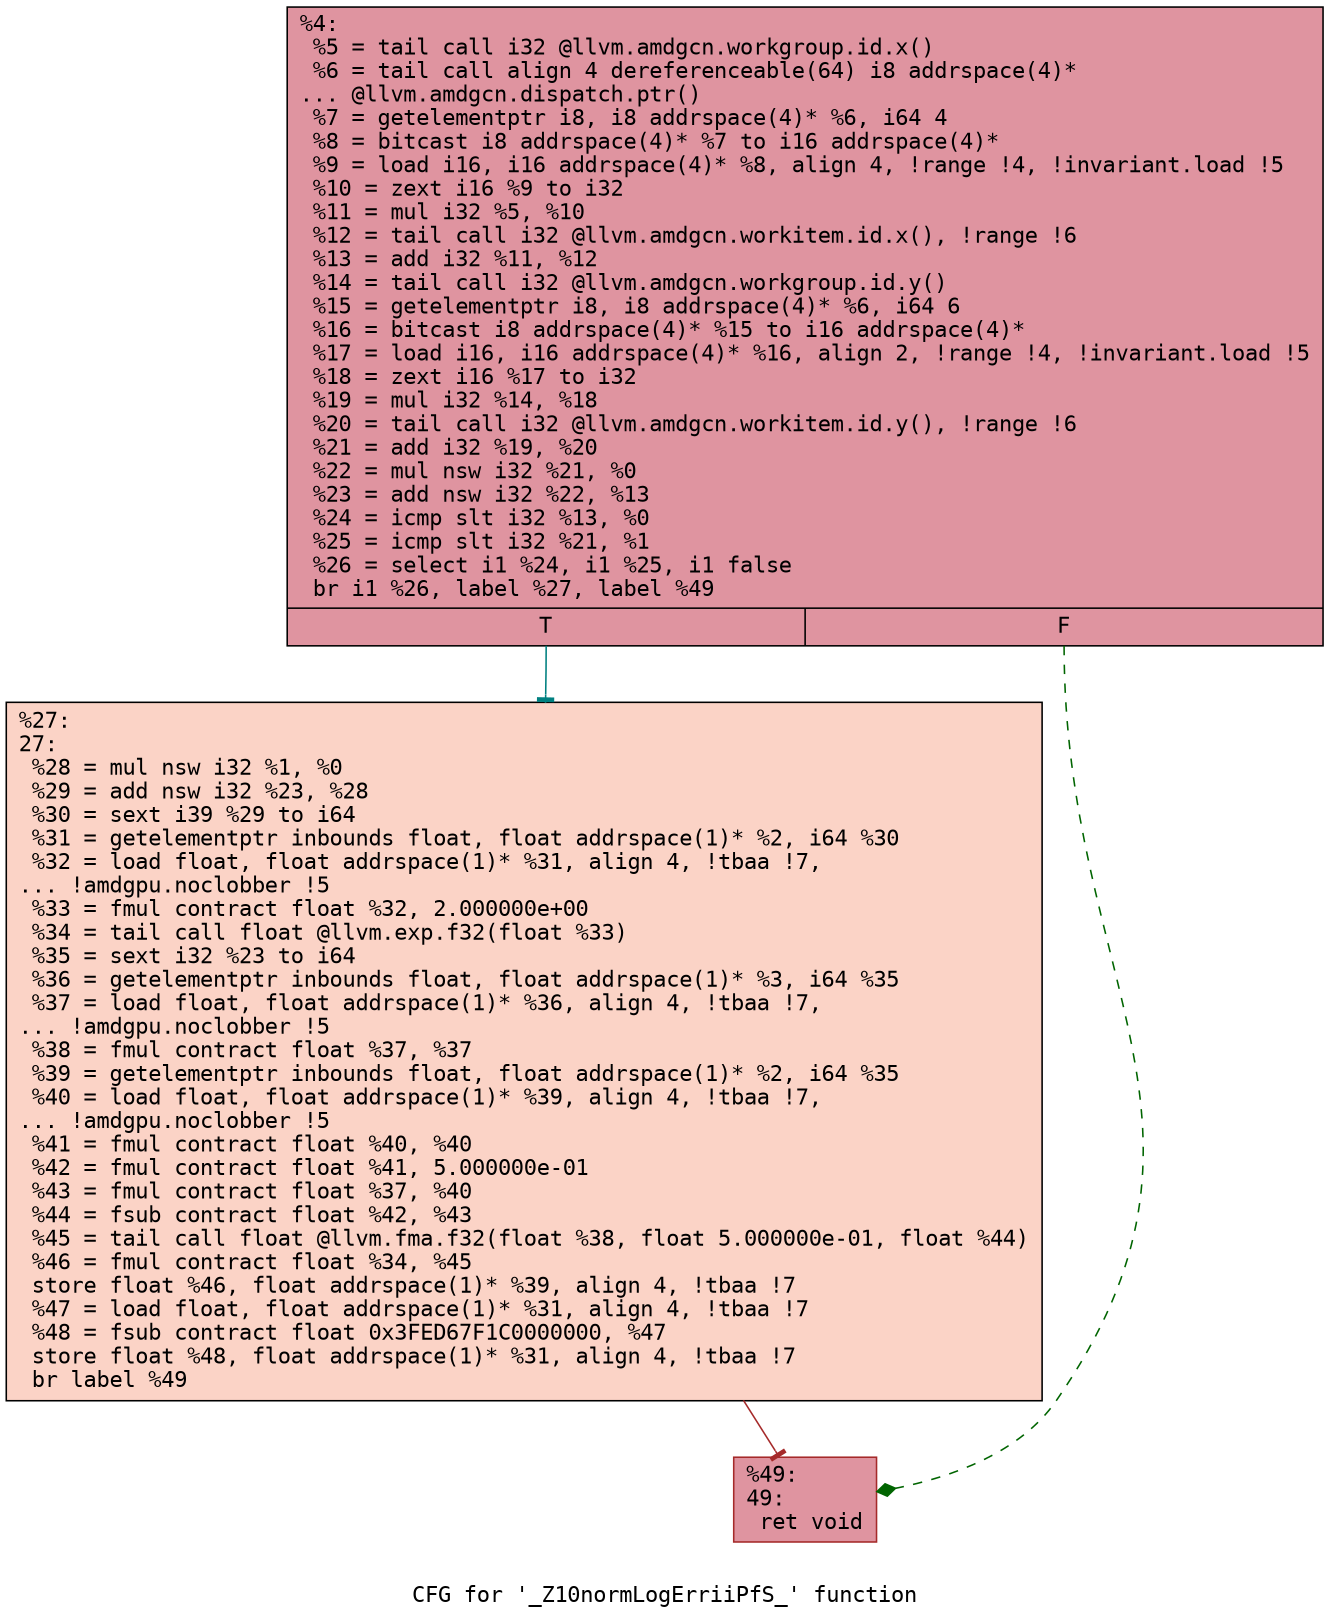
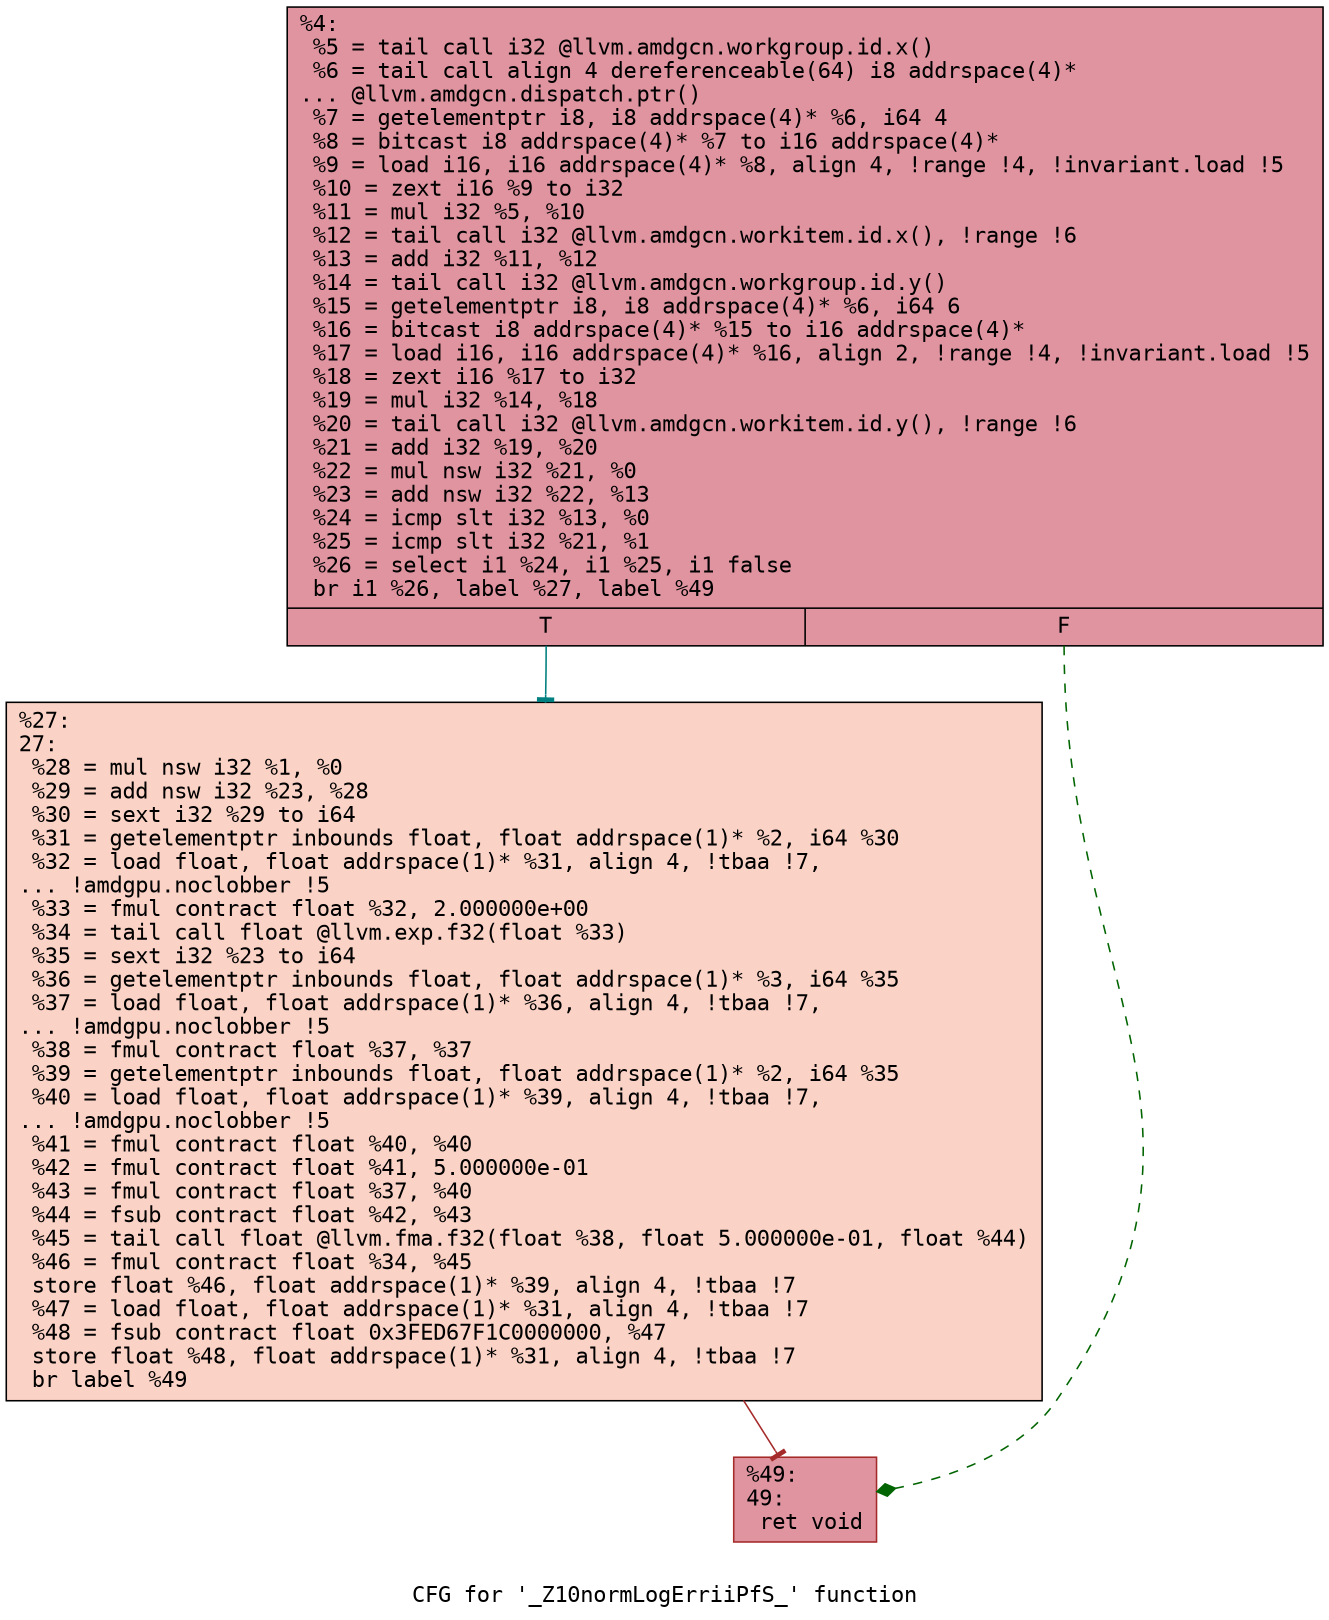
node "%27:": text "%30 = sext i39 %29 to i64" -> "%30 = sext i32 %29 to i64"
